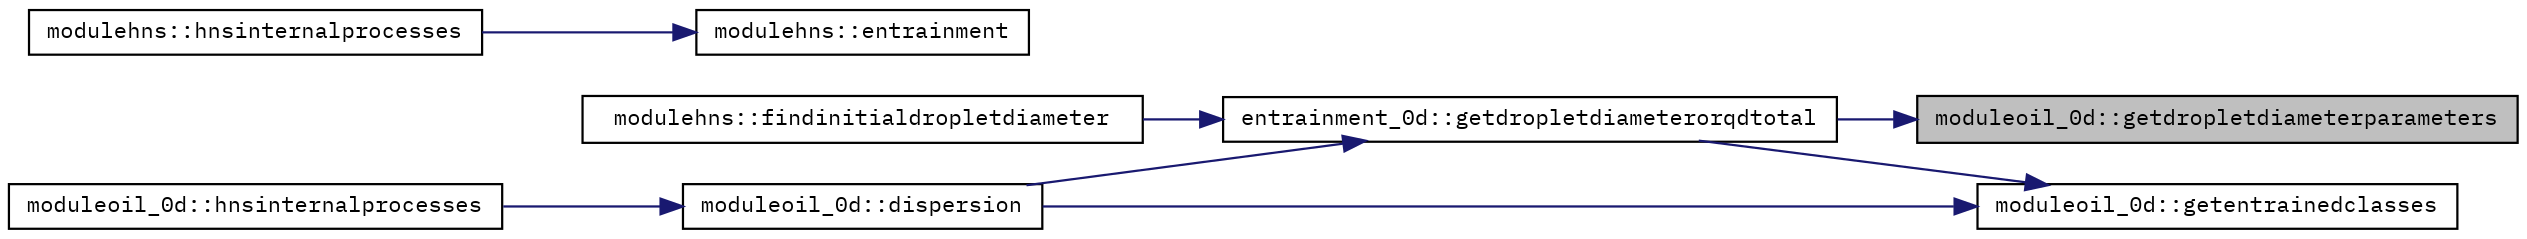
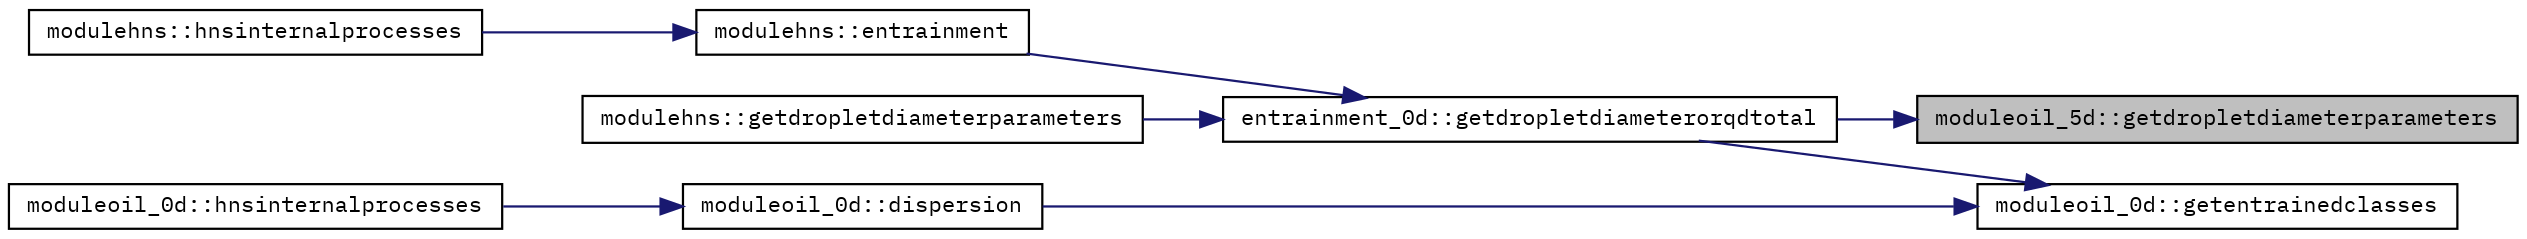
node "modulehns::findinitialdropletdiameter": label "modulehns::findinitialdropletdiameter" -> "modulehns::getdropletdiameterparameters"
node "moduleoil_0d::getdropletdiameterparameters": label "moduleoil_0d::getdropletdiameterparameters" -> "moduleoil_5d::getdropletdiameterparameters"
edge "moduleoil_0d::dispersion" -> "entrainment_0d::getdropletdiameterorqdtotal": now "modulehns::entrainment" -> "entrainment_0d::getdropletdiameterorqdtotal"
